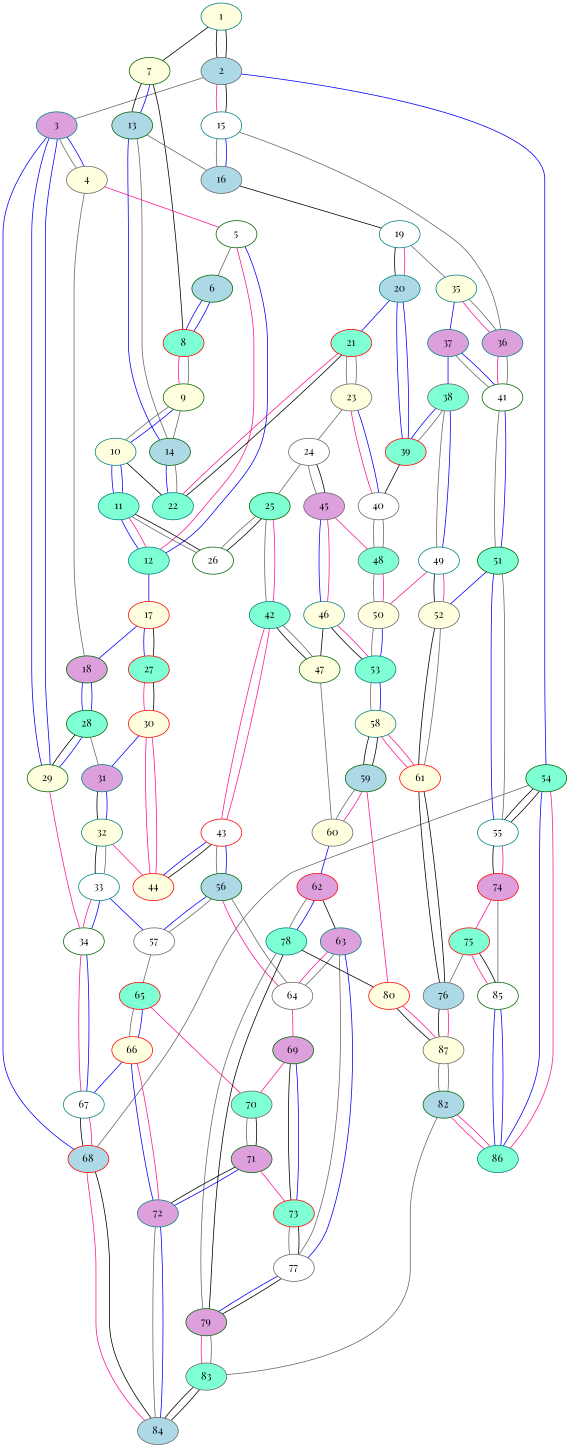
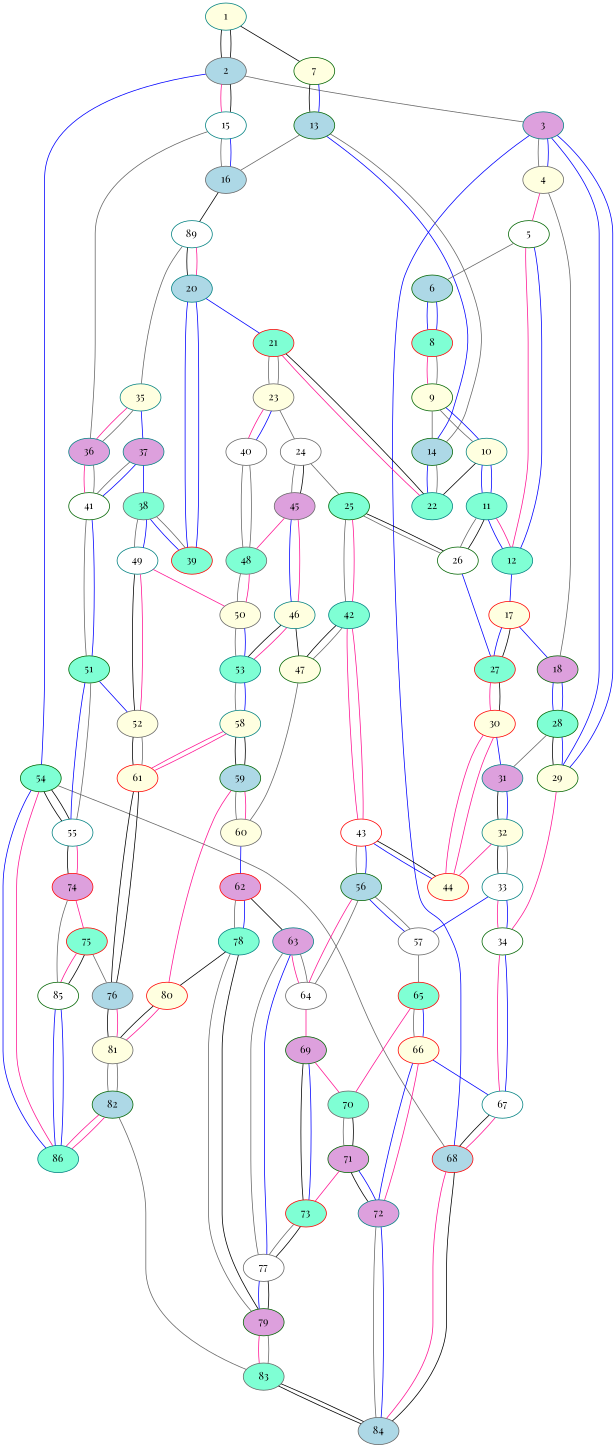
edge "7" -- "8": removed
node "19": label "19" -> "89"
edge "39" -- "40": removed
edge "26" -- "27": added
node "87": label "87" -> "81"
